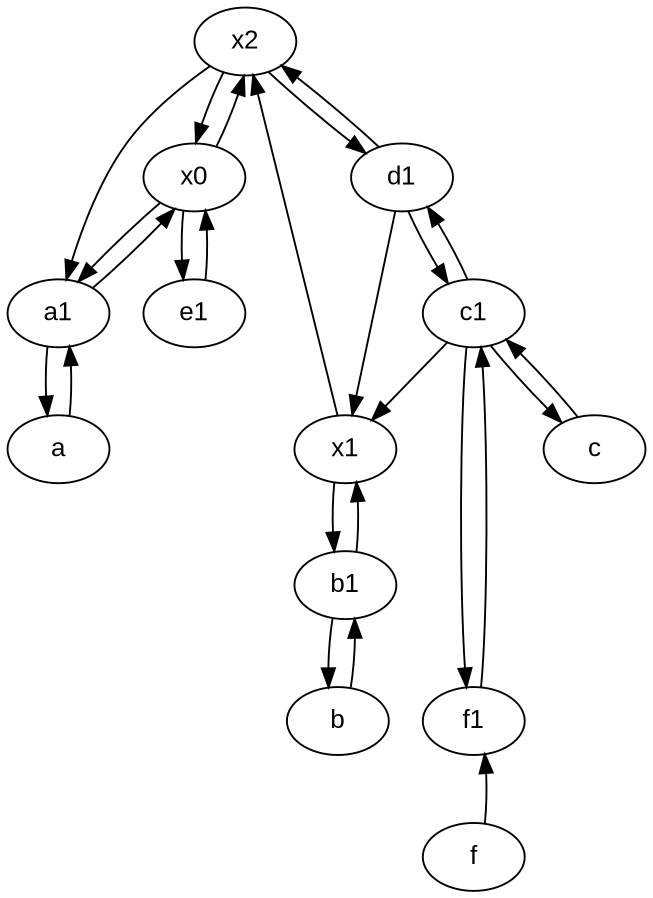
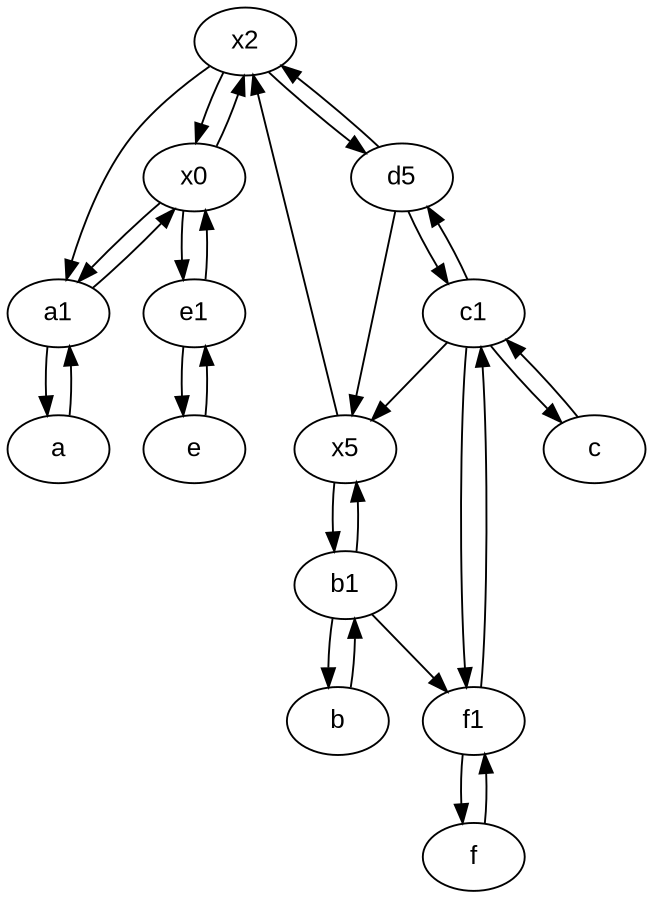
node "d1": label "d1" -> "d5"
node "e": added
node "x1": label "x1" -> "x5"
edge "b1" -> "f1": added
edge "f1" -> "f": added
